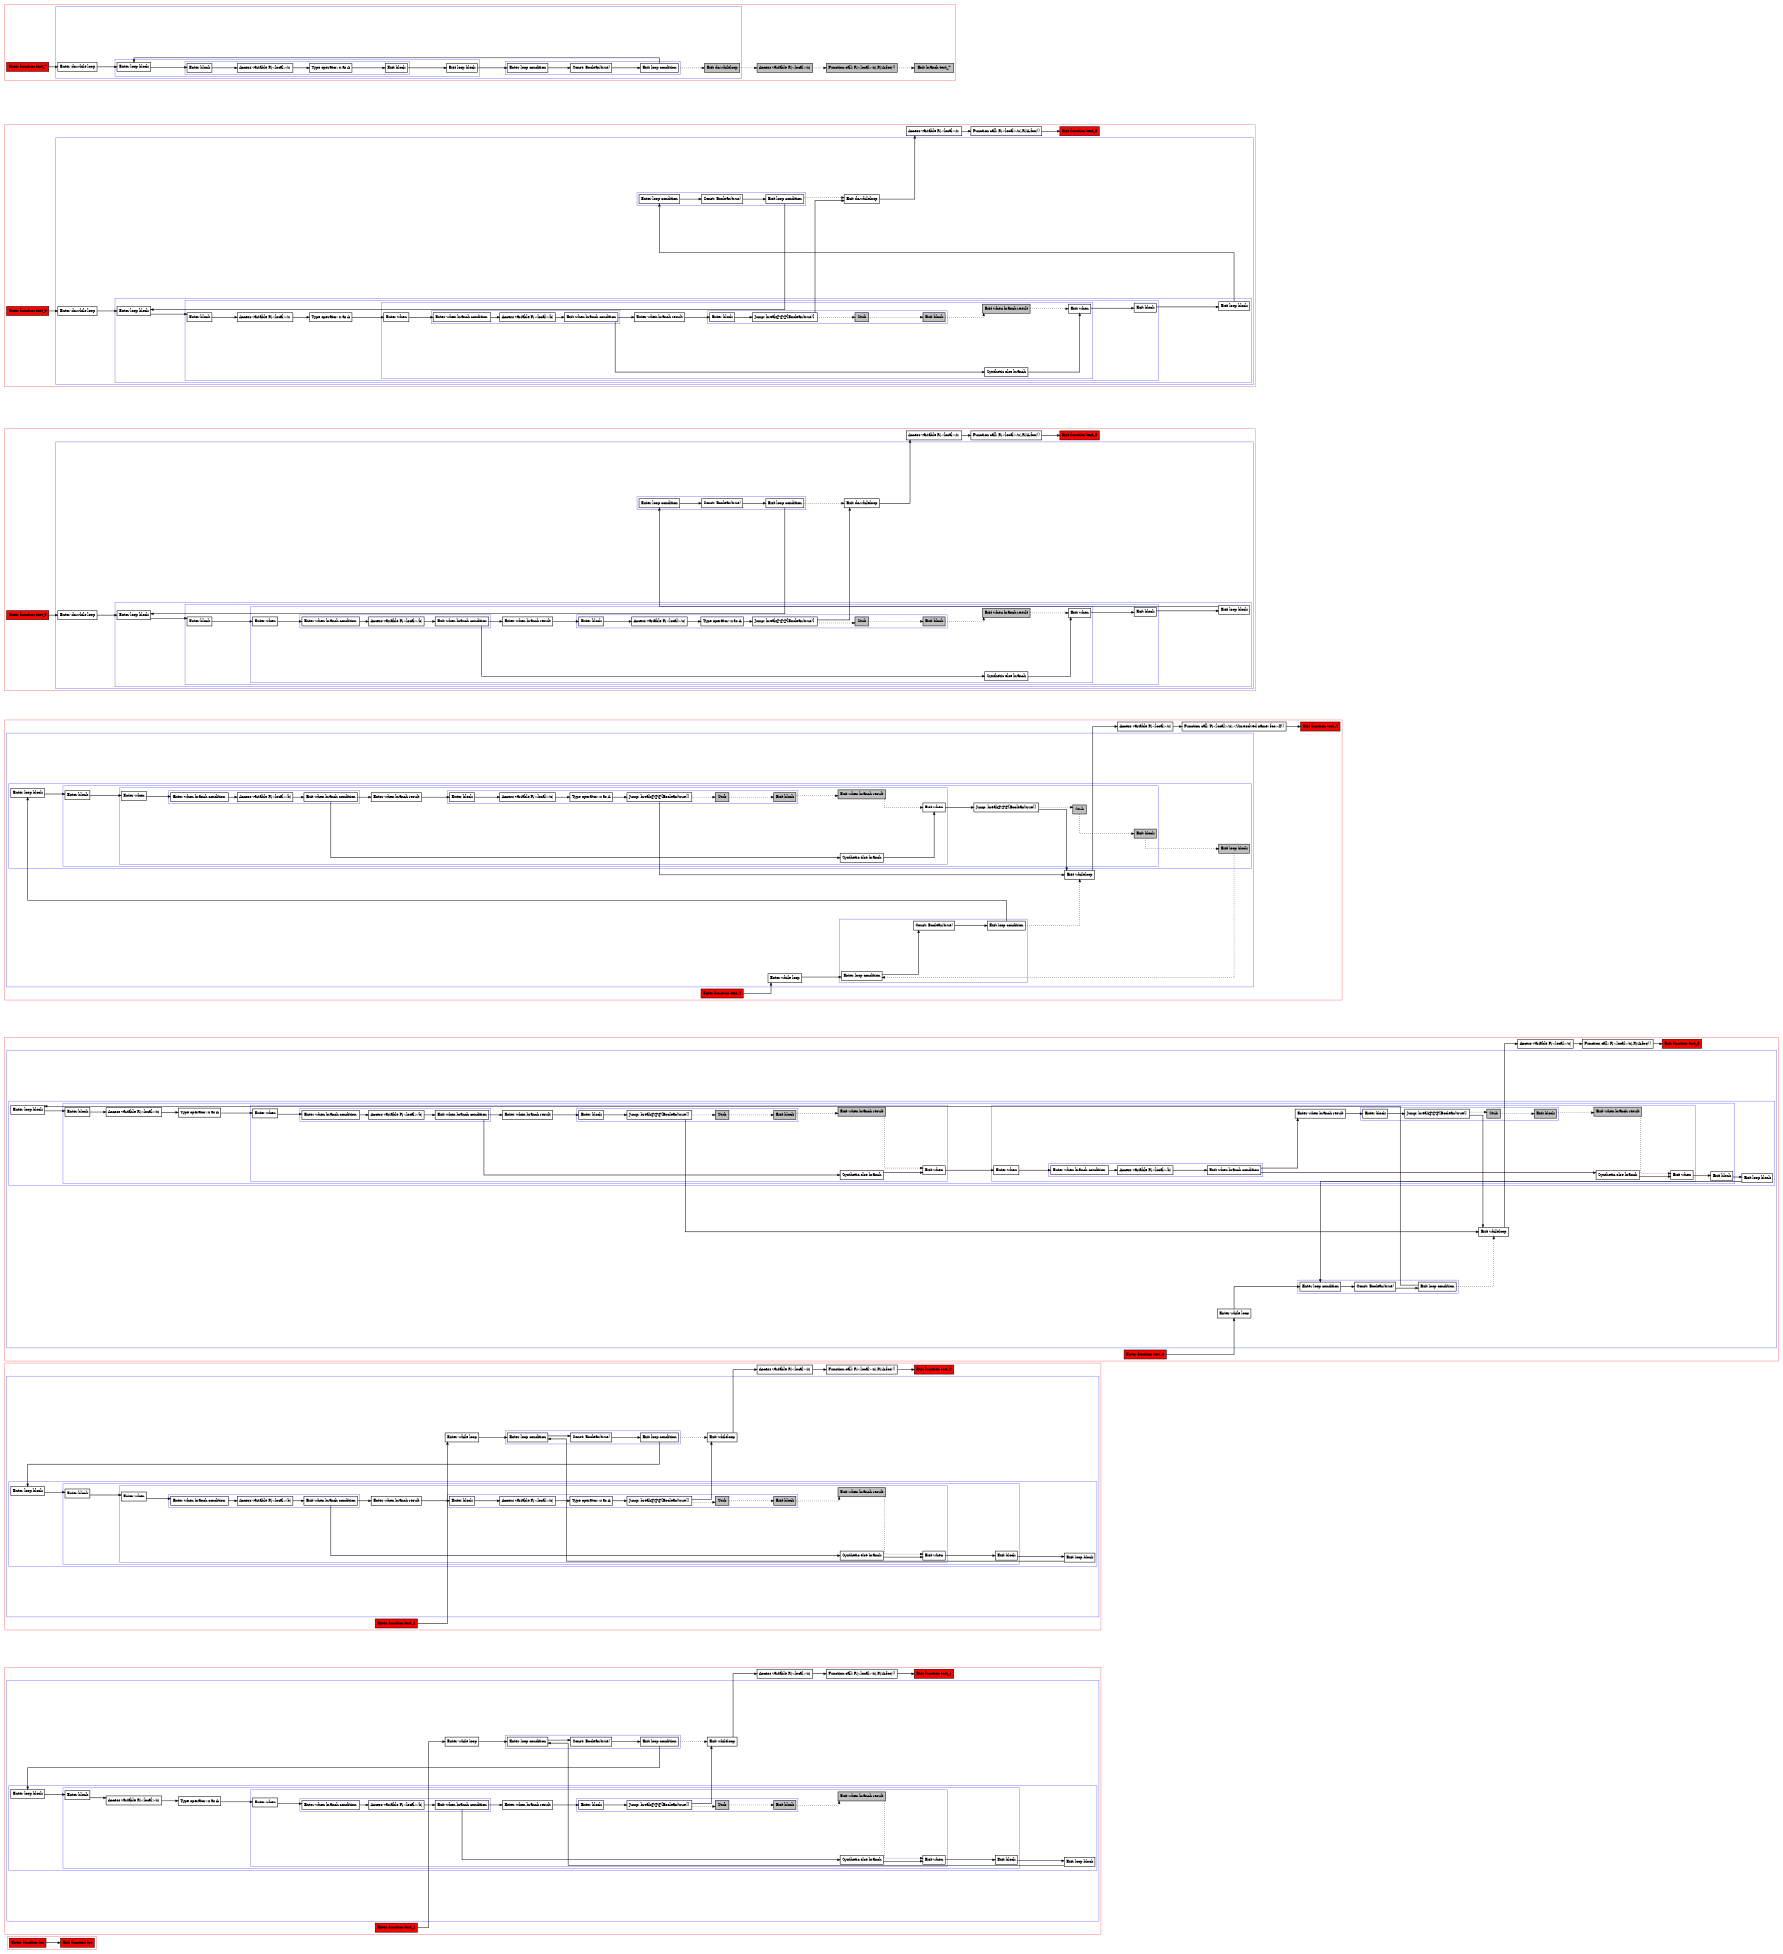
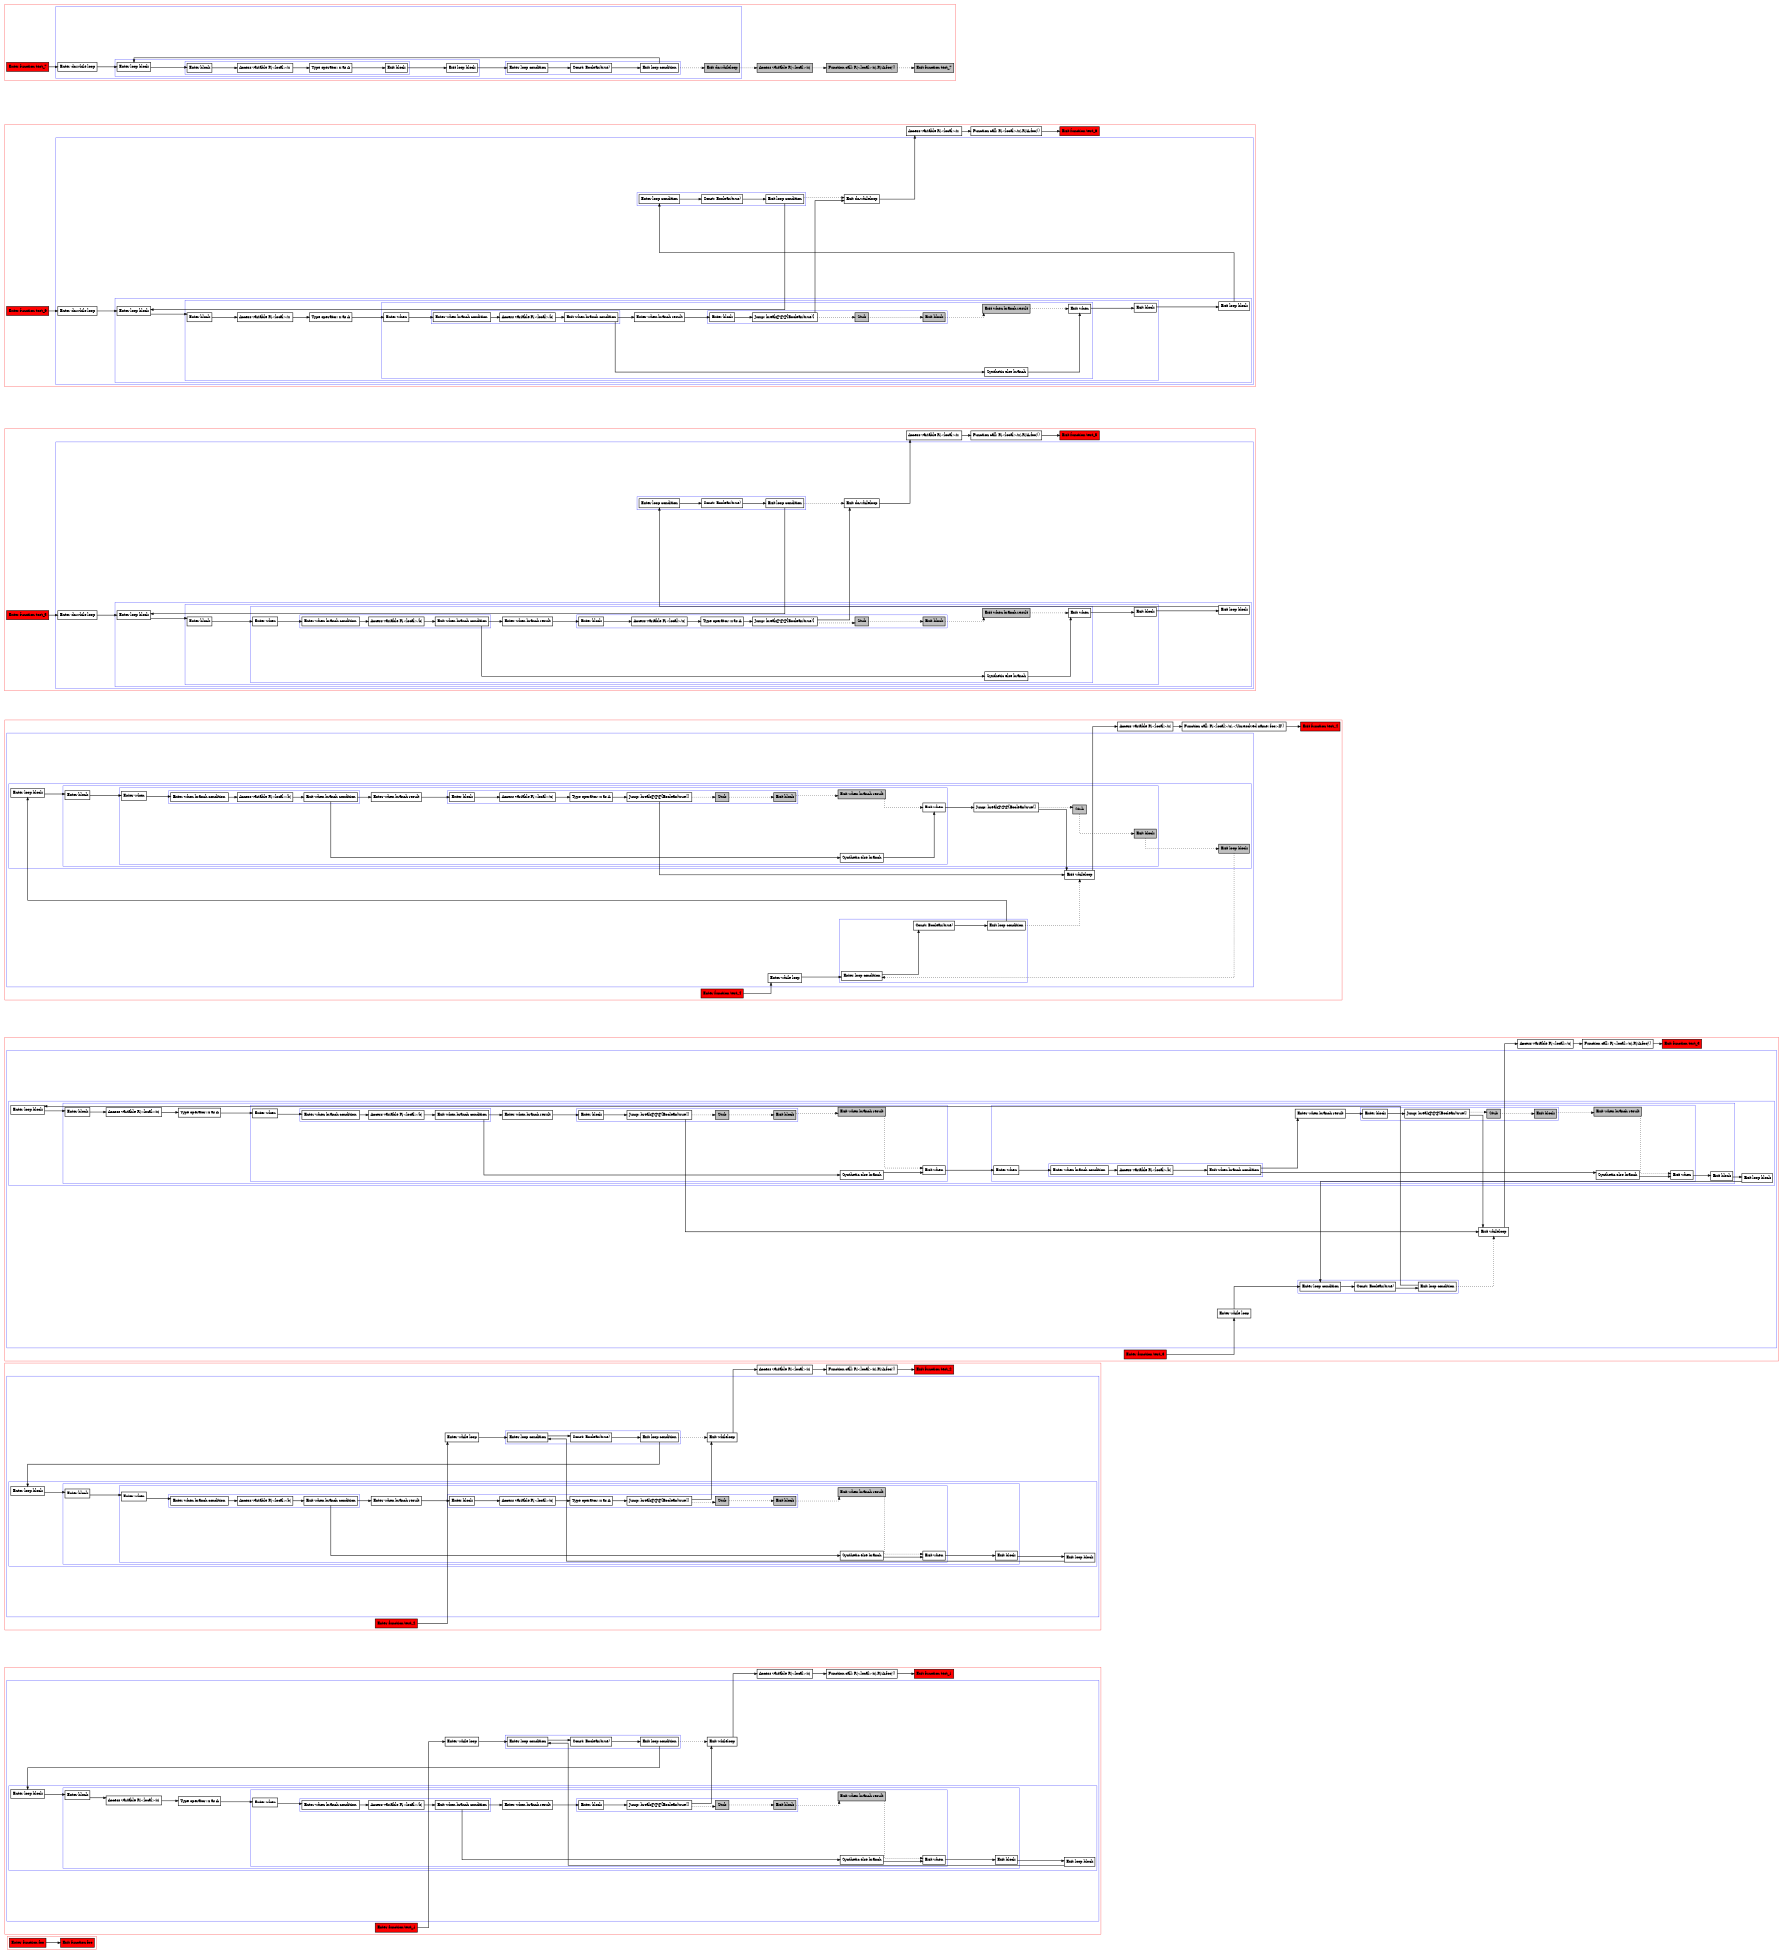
node "Exit branch test_7": label "Exit branch test_7" -> "Exit function test_7"
